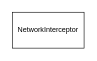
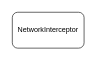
node "NetworkInterceptor": shape rectangle -> rounded rectangle
